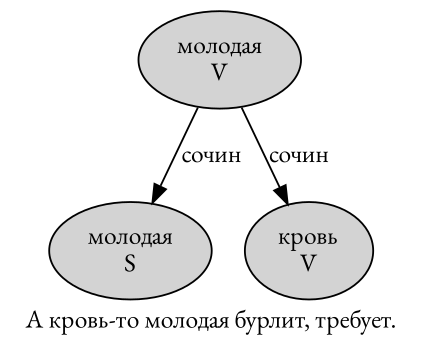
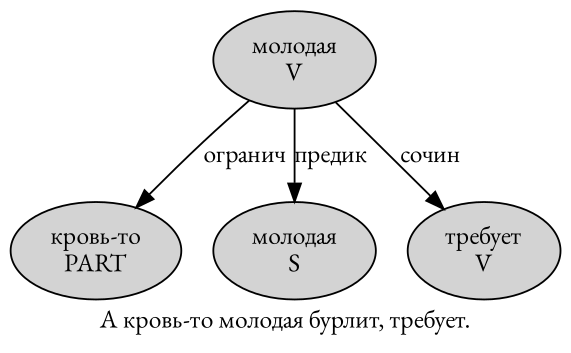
edge "молодая V" -> "молодая S": label "сочин" -> "предик"
node "кровь-то PART": added
node "кровь V": label "кровь V" -> "требует V"
